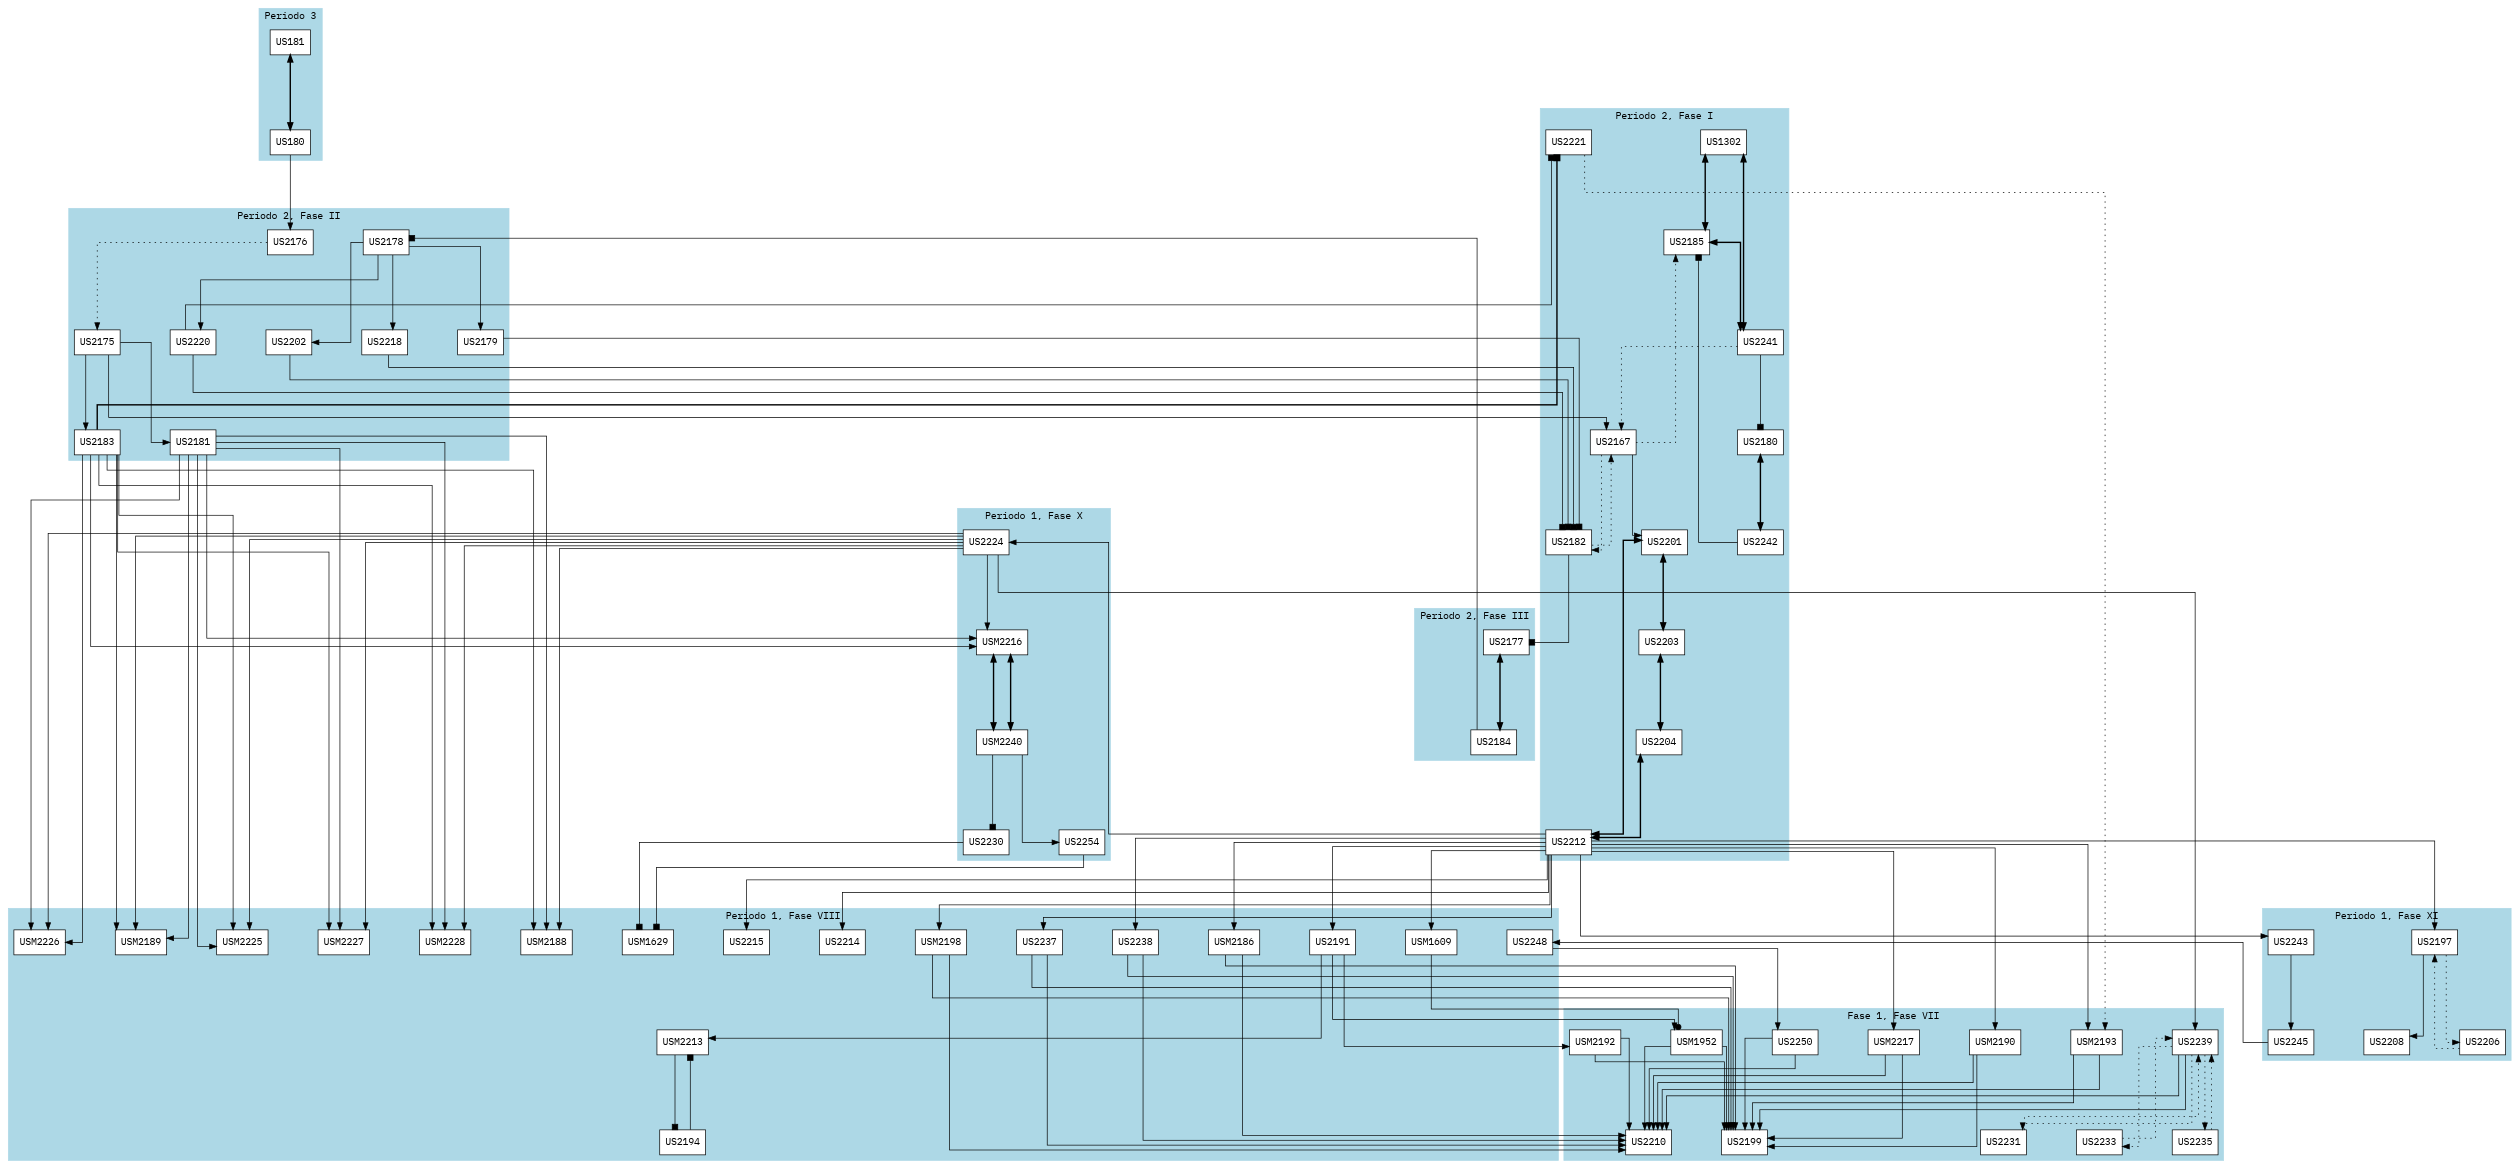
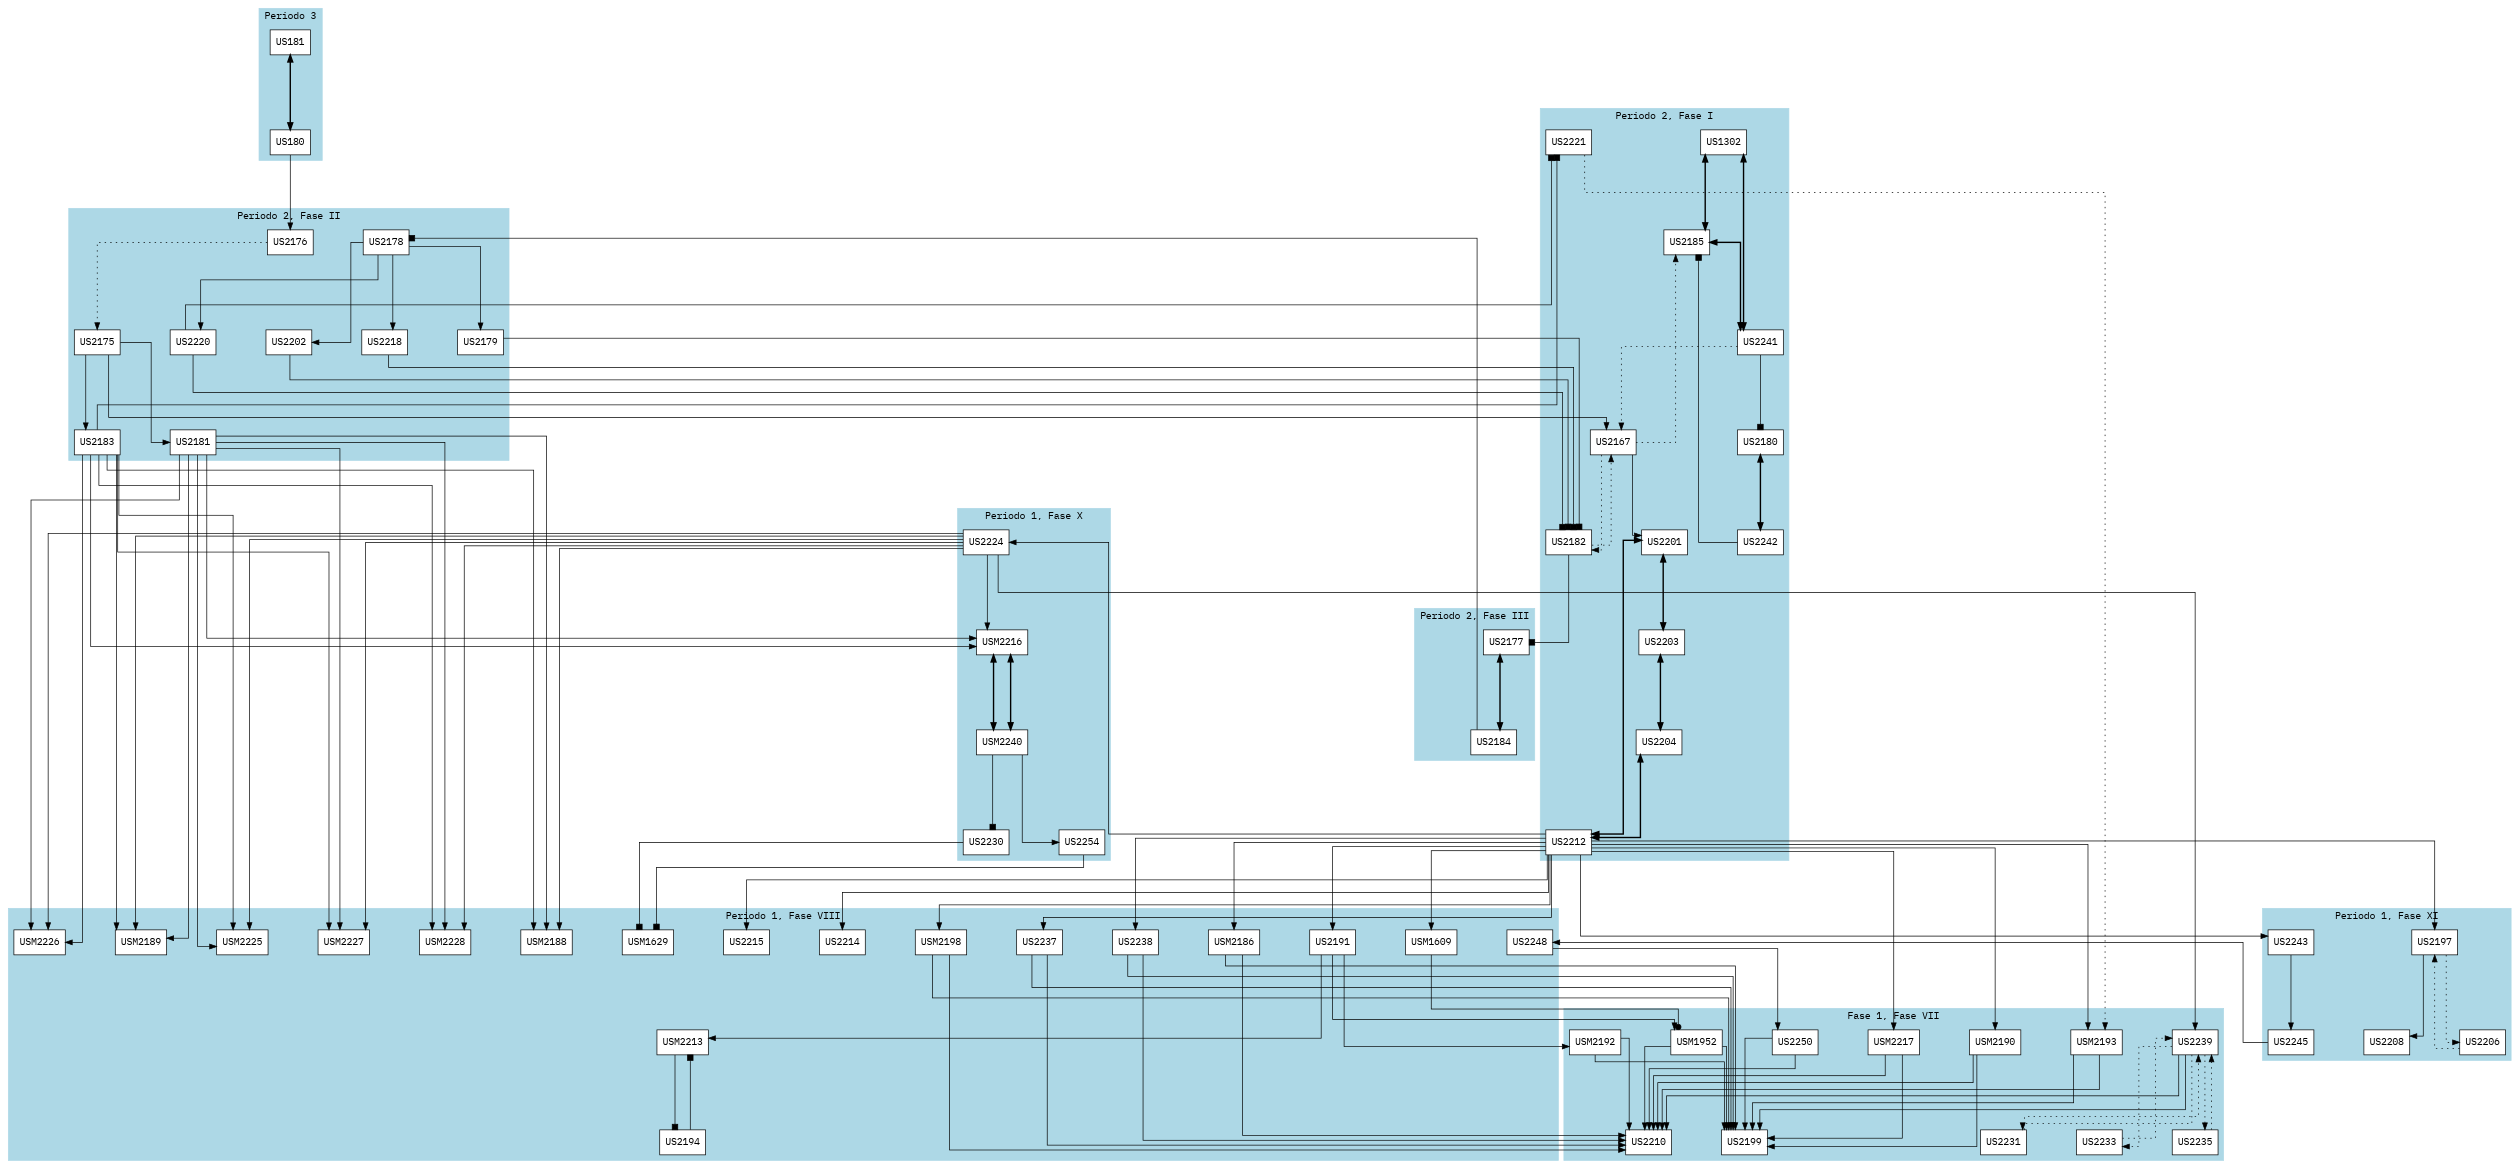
edge "US2183" -> "US2221": style bold -> solid
